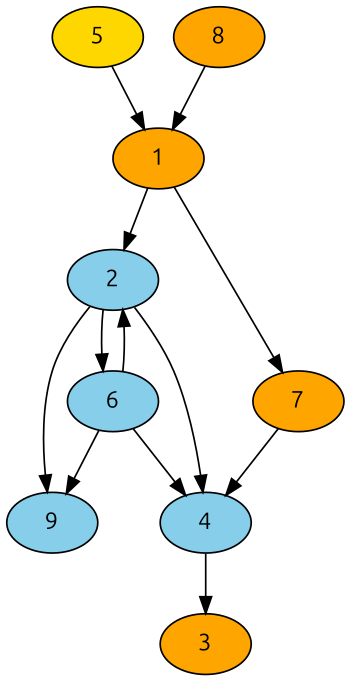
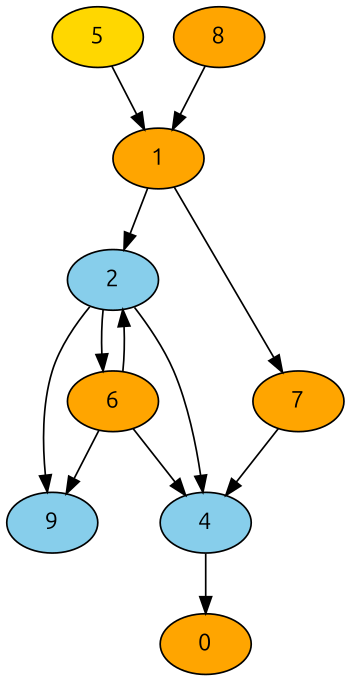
node "6": fillcolor skyblue -> orange
node "3": label "3" -> "0"
